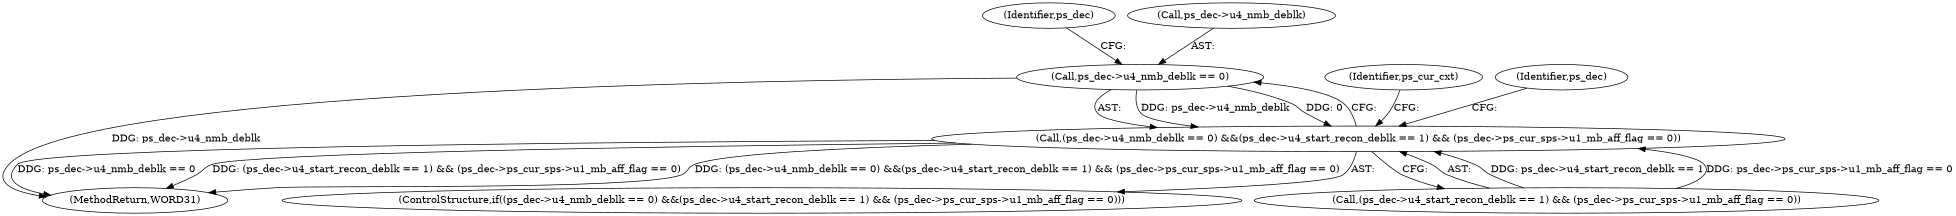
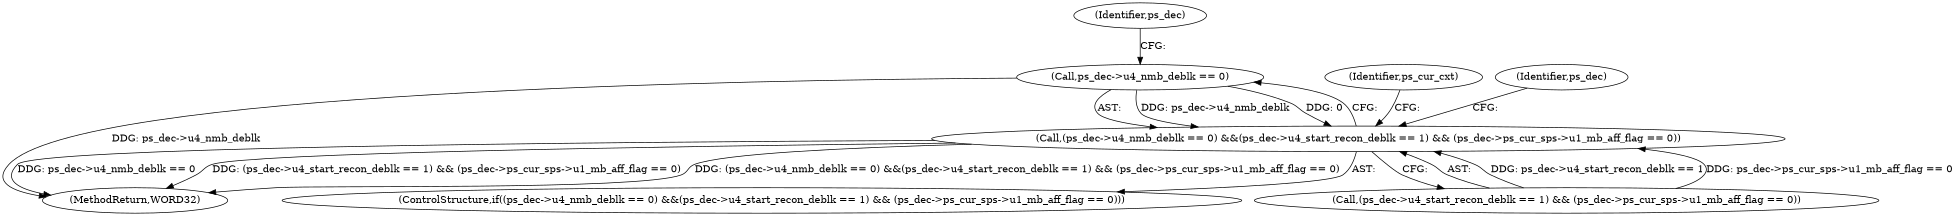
node "(Call,ps_dec->u4_nmb_deblk)": removed
node "(MethodReturn,WORD31)": label "(MethodReturn,WORD31)" -> "(MethodReturn,WORD32)"
